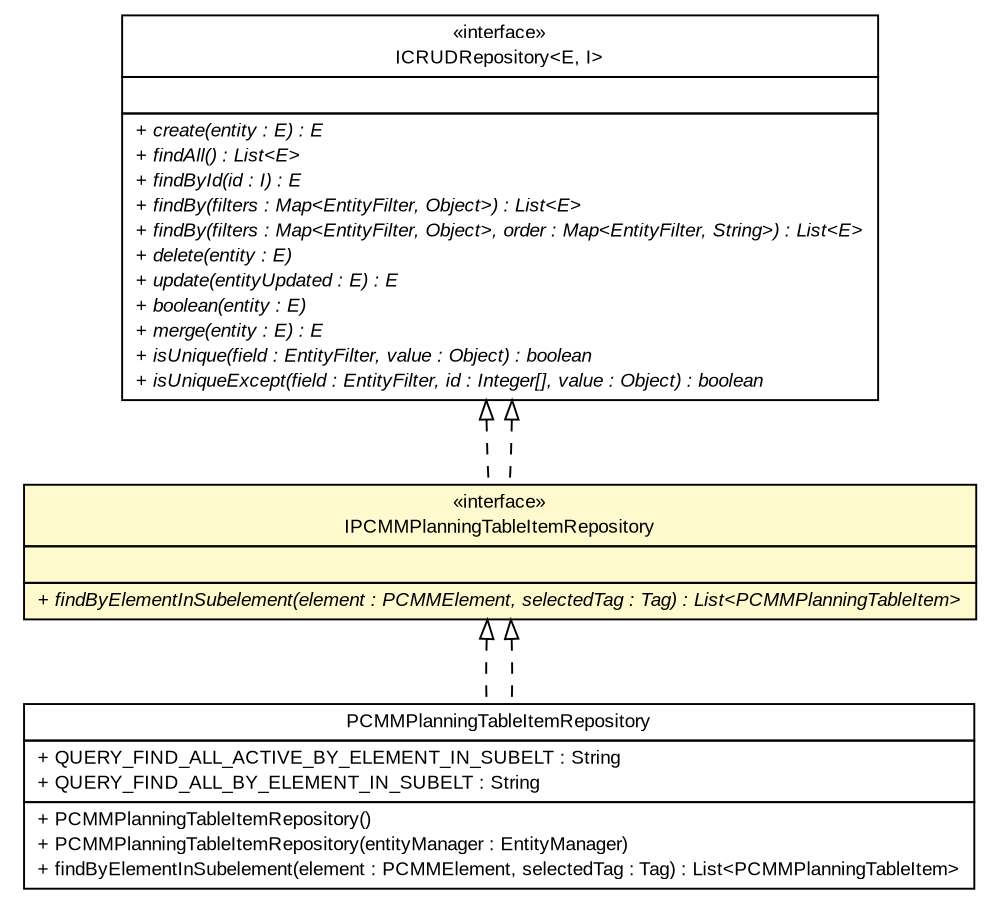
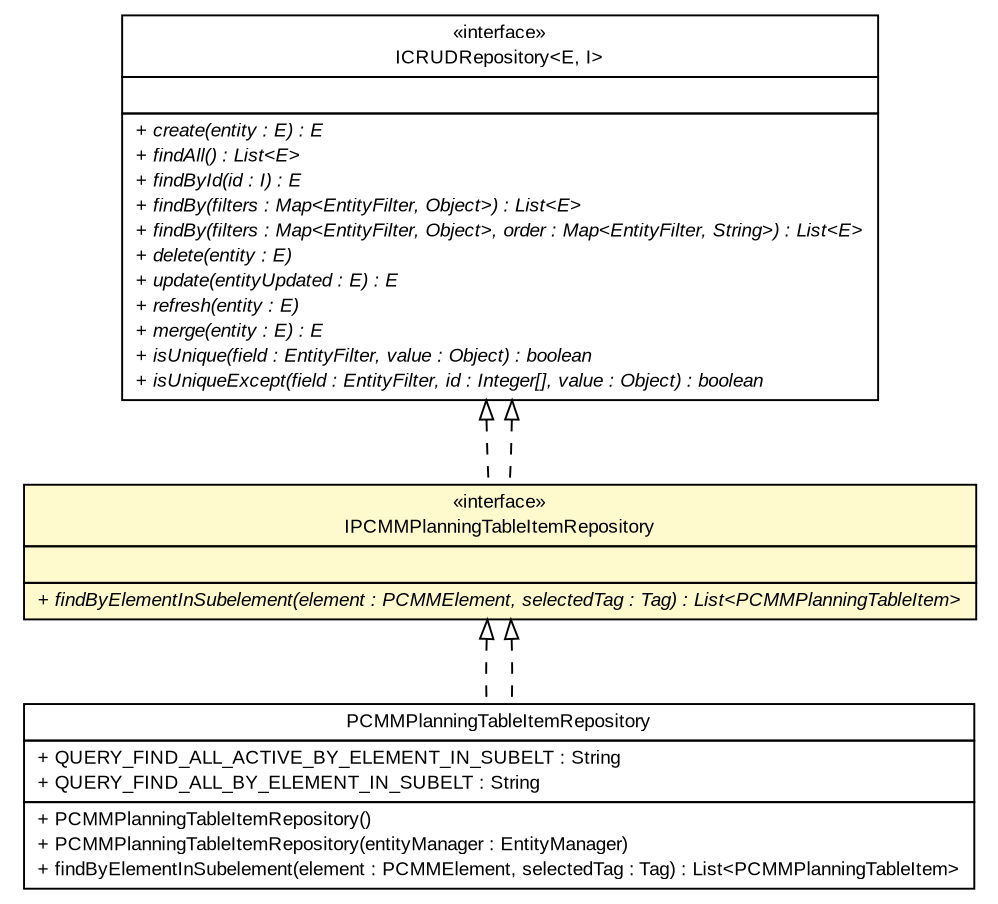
node "ICRUDRepository<E, I>": text "+ boolean(entity : E)" -> "+ refresh(entity : E)"
